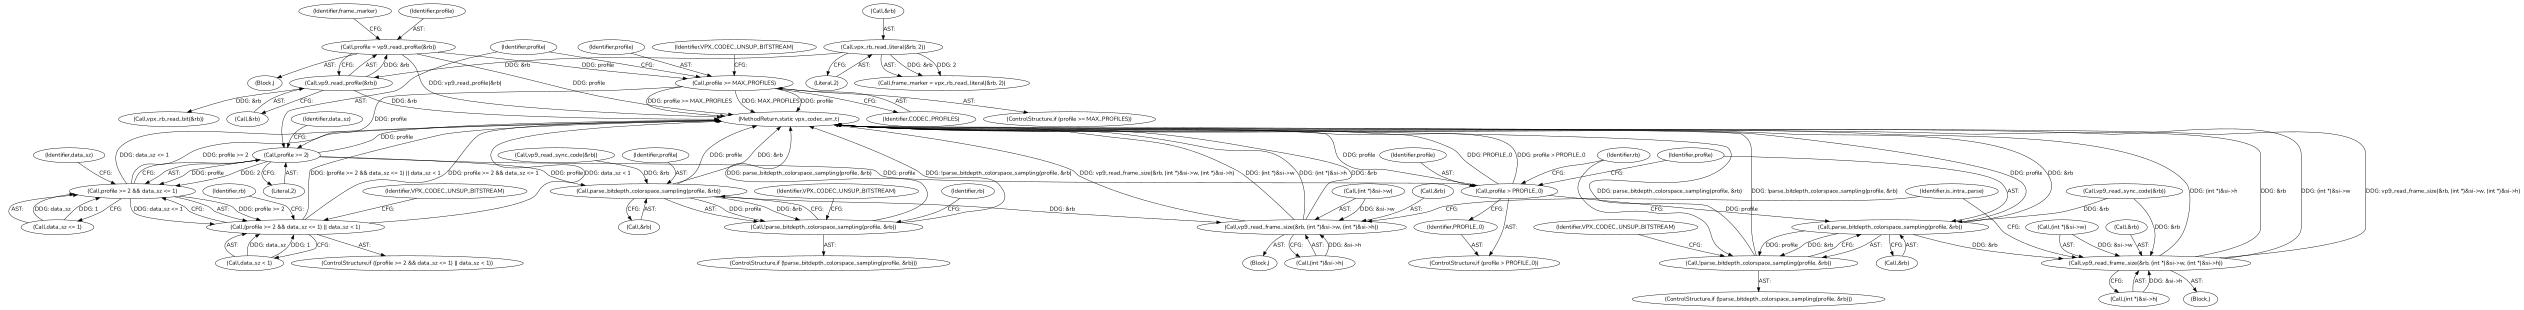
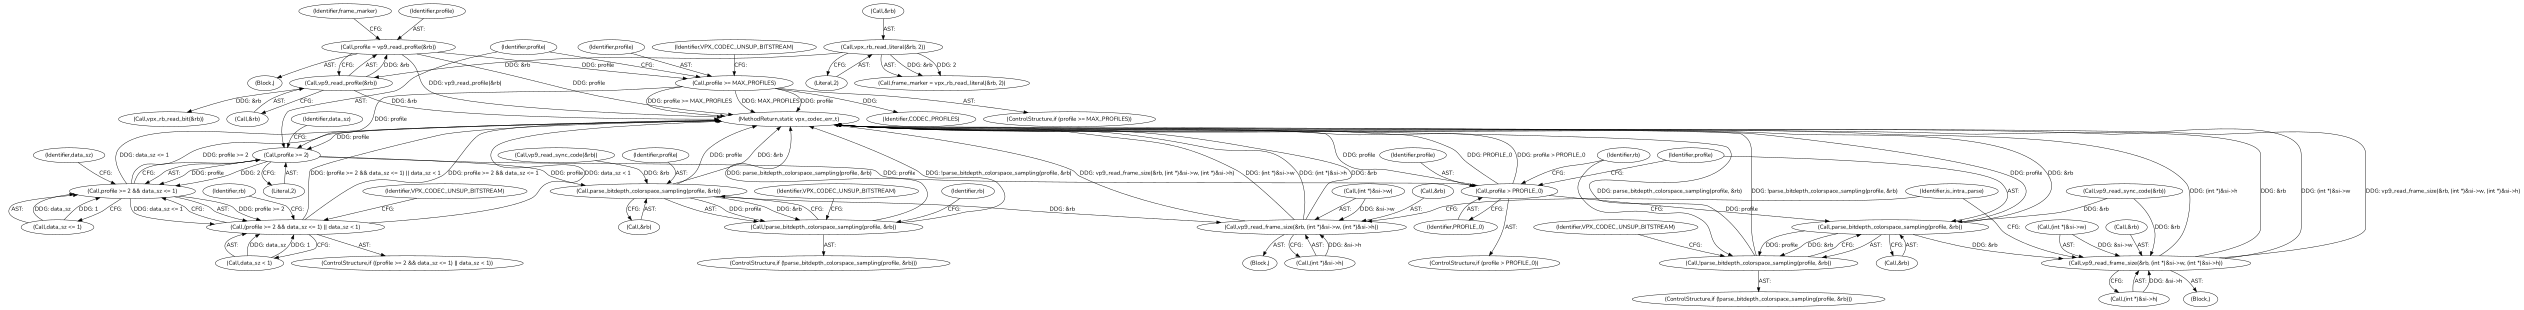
edge "(Identifier,CODEC_PROFILES)" -> "(Call,profile >= MAX_PROFILES)": removed, label "AST:"
edge "(Call,profile >= MAX_PROFILES)" -> "(Identifier,CODEC_PROFILES)": label "CFG: " -> "DDG: "
edge "(Call,profile >= 2)" -> "(MethodReturn,static vpx_codec_err_t)": reversed
edge "(Identifier,PROFILE_0)" -> "(ControlStructure,if (profile > PROFILE_0))": now "(Identifier,PROFILE_0)" -> "(Call,profile > PROFILE_0)"
